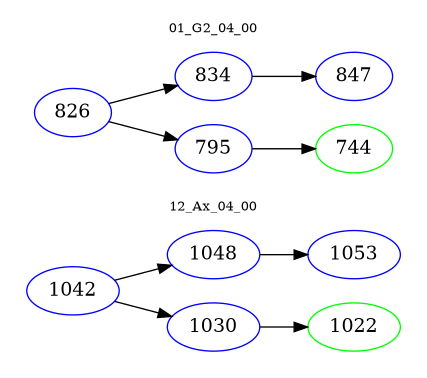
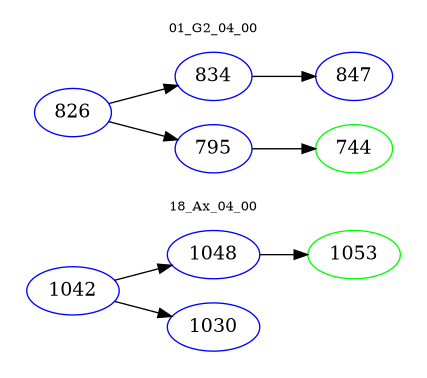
cluster "12_Ax_04_00": label "12_Ax_04_00" -> "18_Ax_04_00"
node "1053": color blue -> green
node "1022": removed
